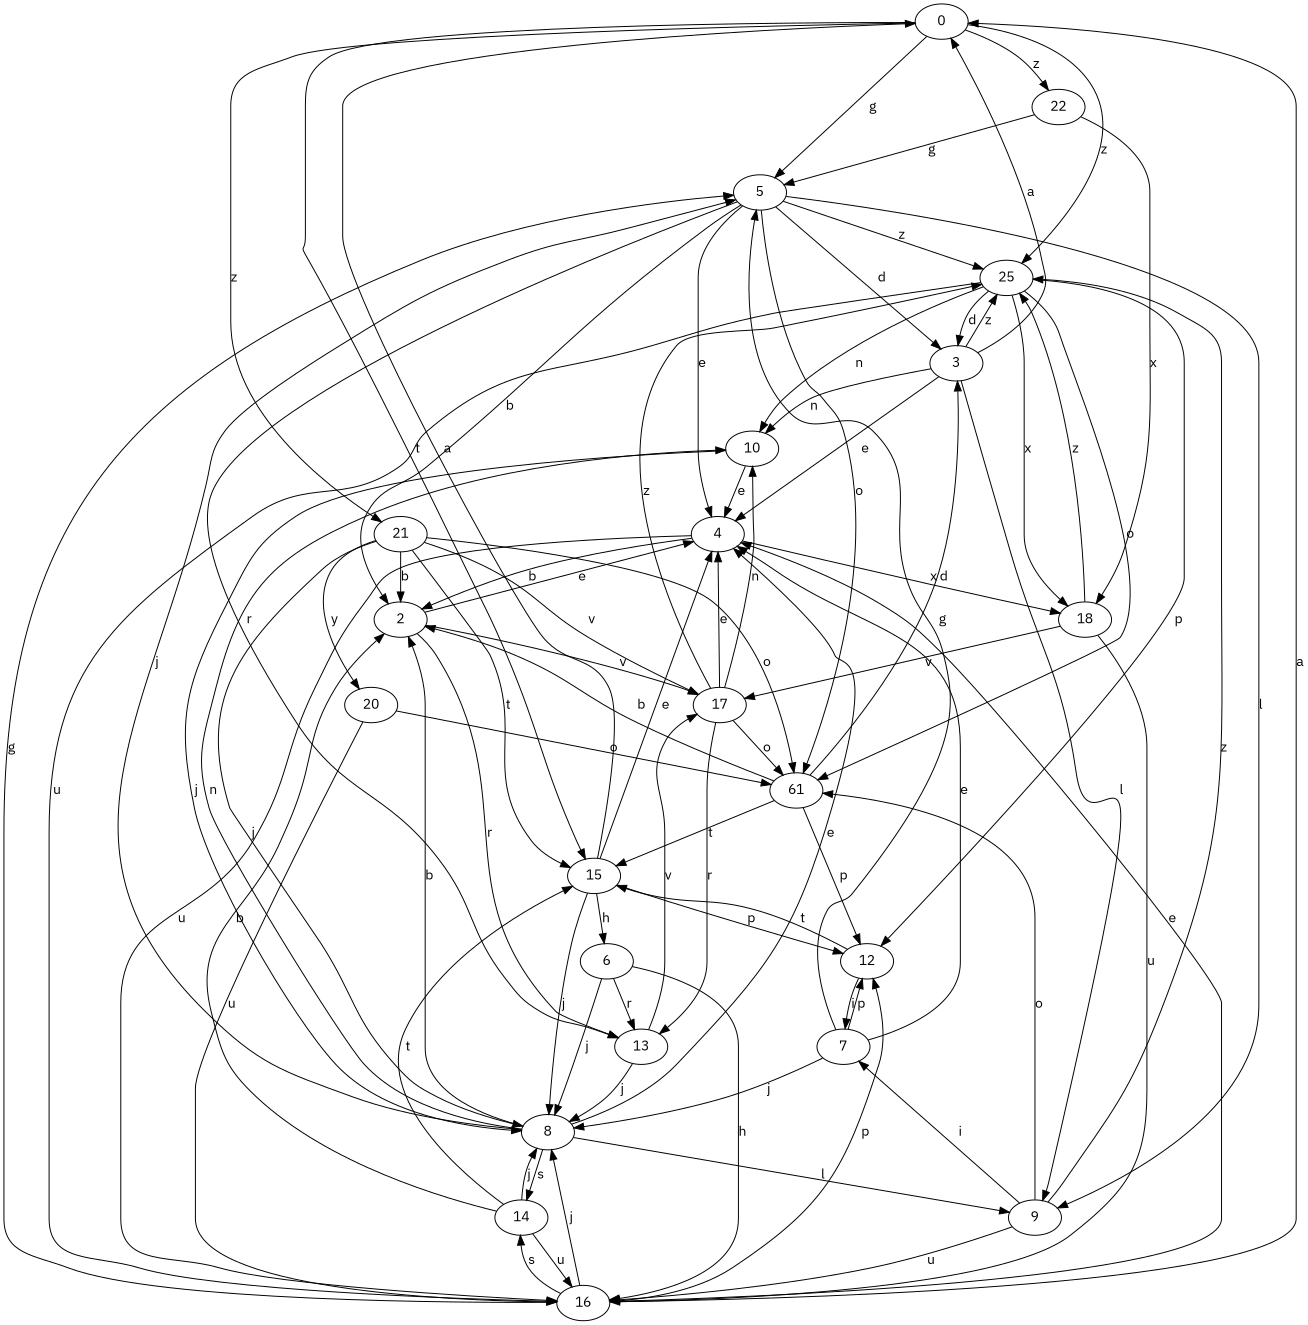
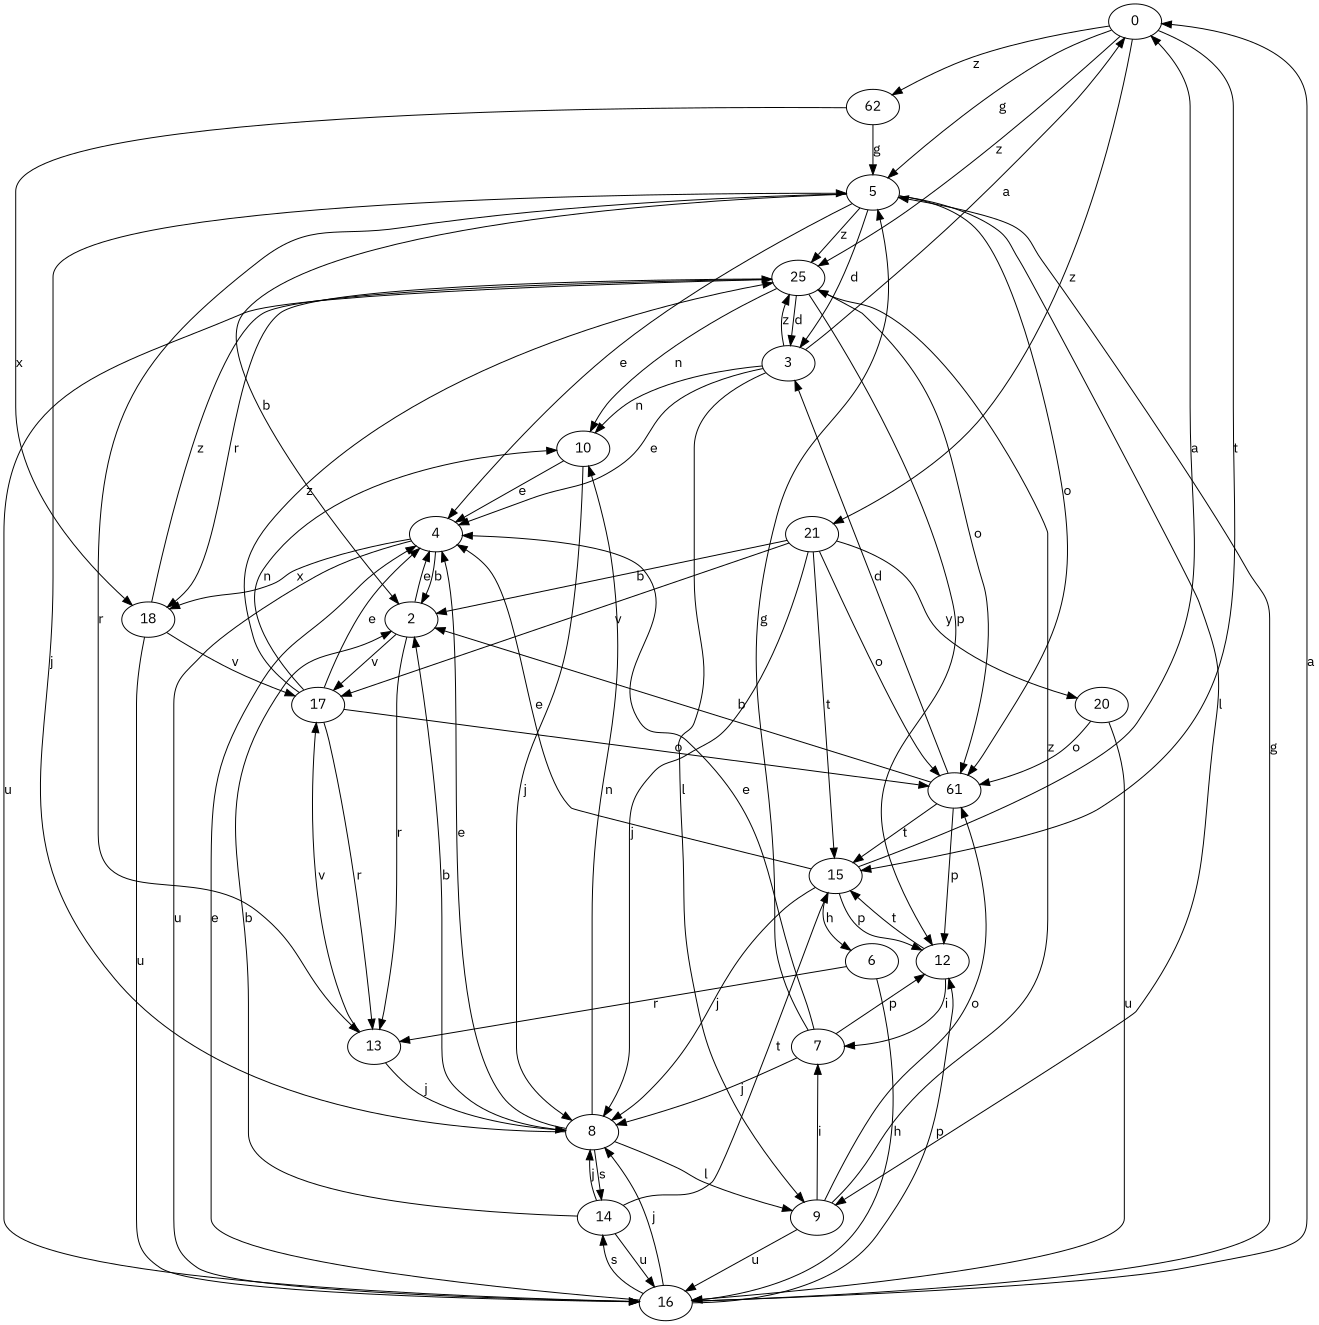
node "22": label "22" -> "62"
edge "25" -> "18": label "x" -> "r"
edge "6" -> "8": removed, label "j"
